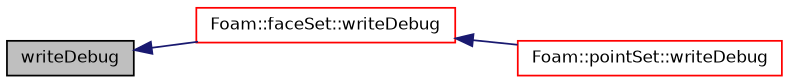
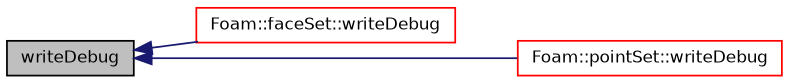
edge "Foam::pointSet::writeDebug" -> "Foam::faceSet::writeDebug": now "Foam::pointSet::writeDebug" -> "writeDebug"
